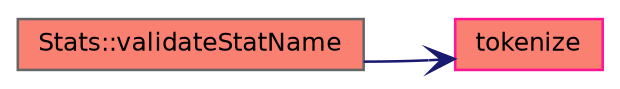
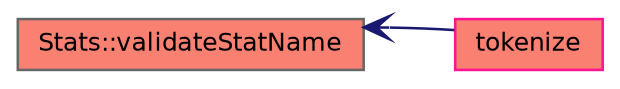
edge "Stats::validateStatName" -> "tokenize": reversed
